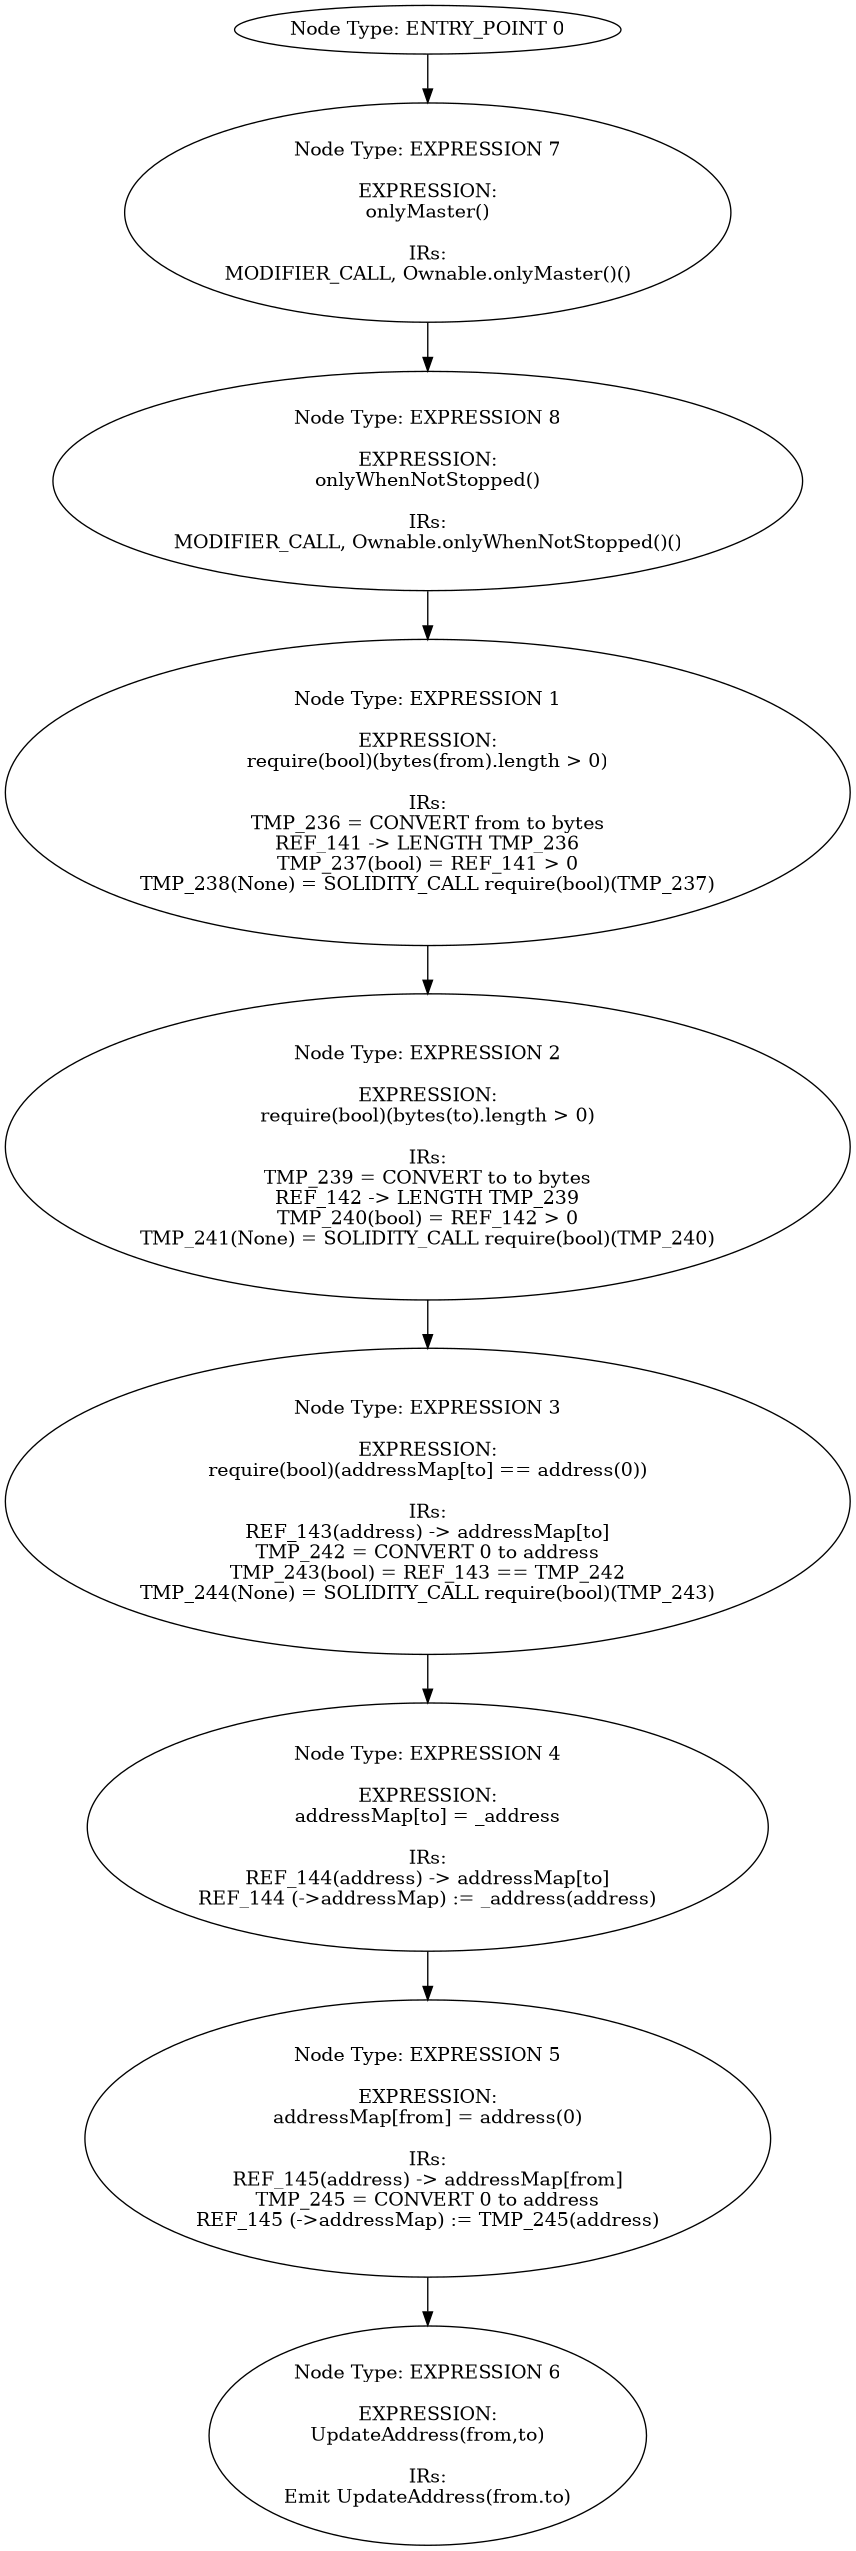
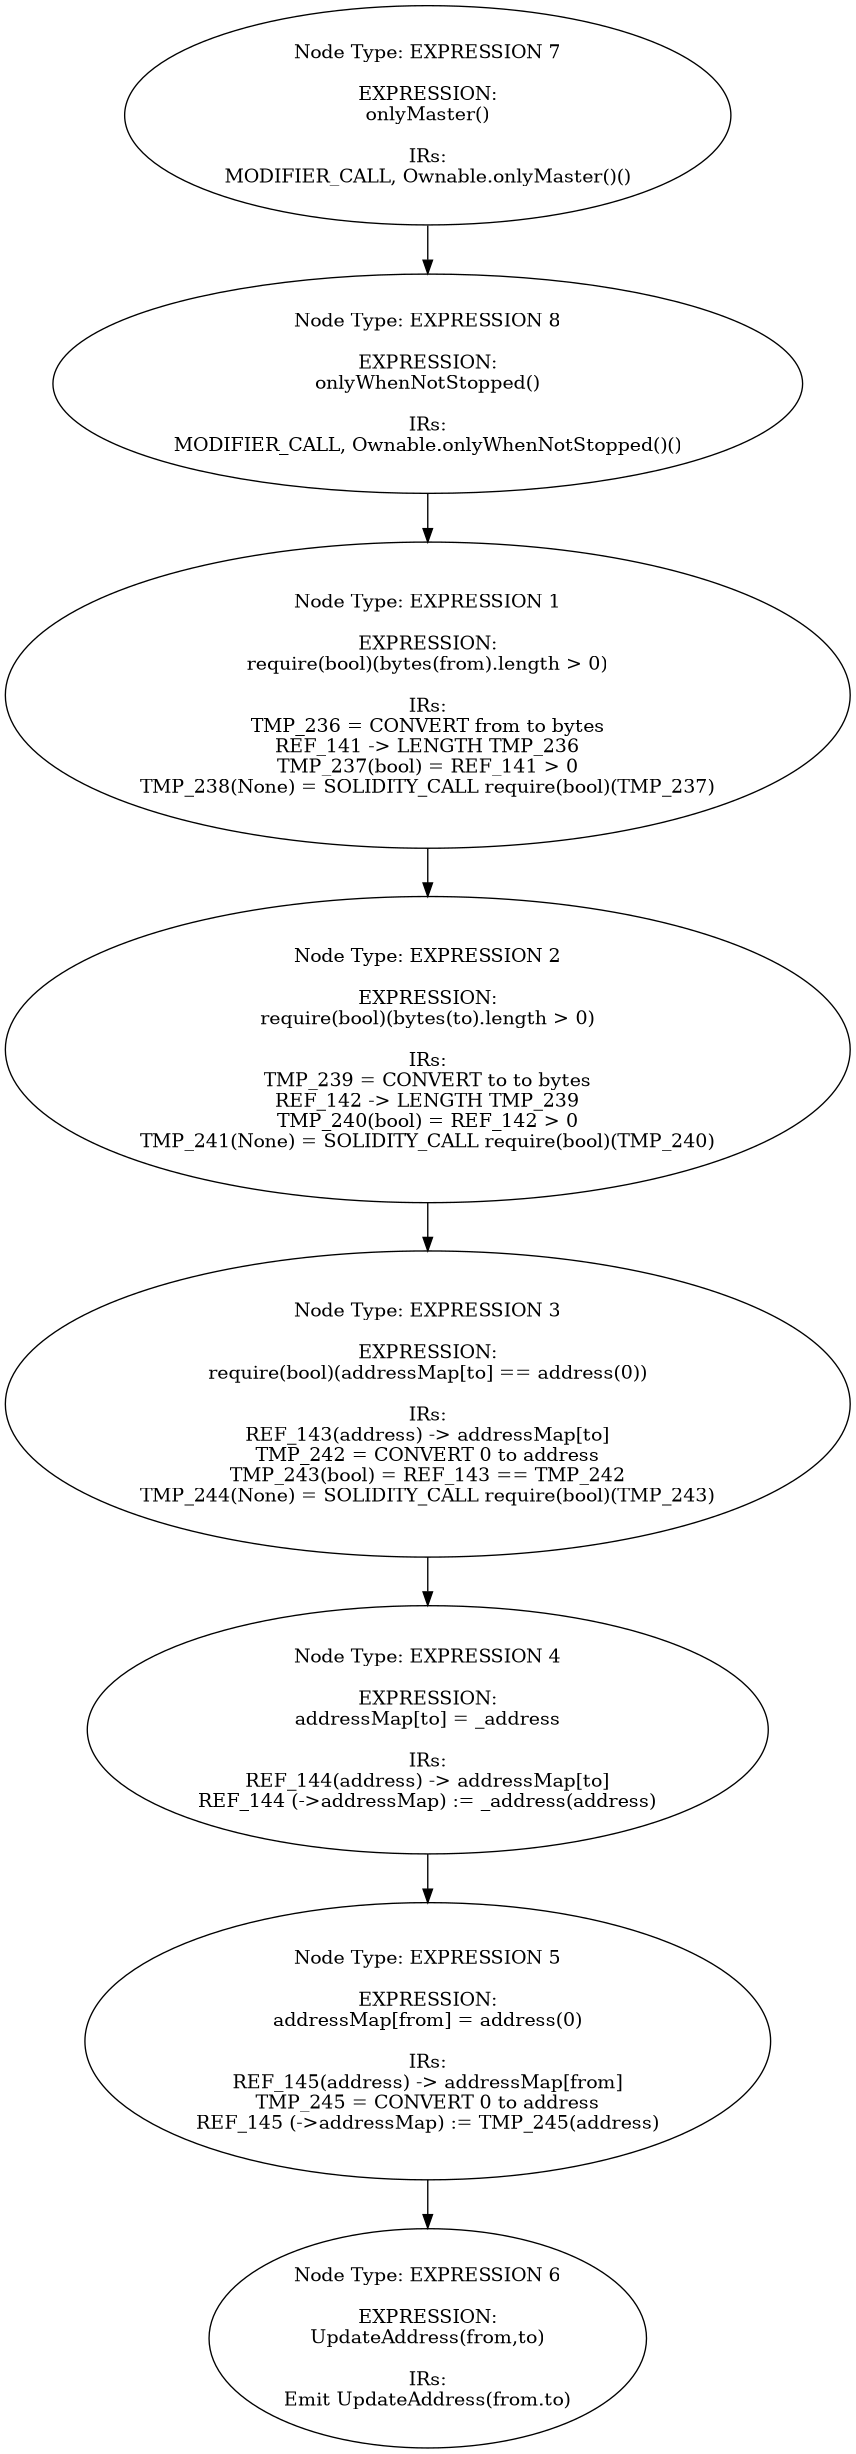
node "Node Type: ENTRY_POINT 0": removed
